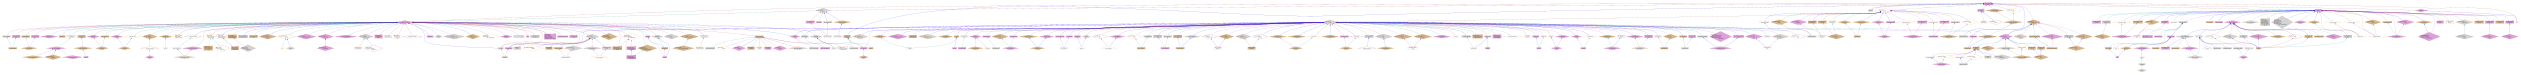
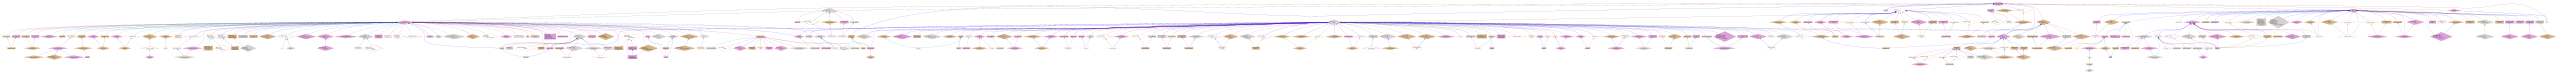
node "test_copy_n_exception _async": added
